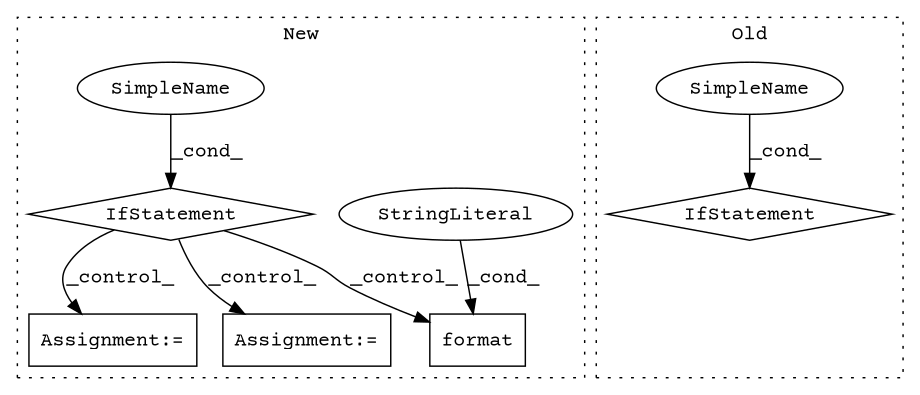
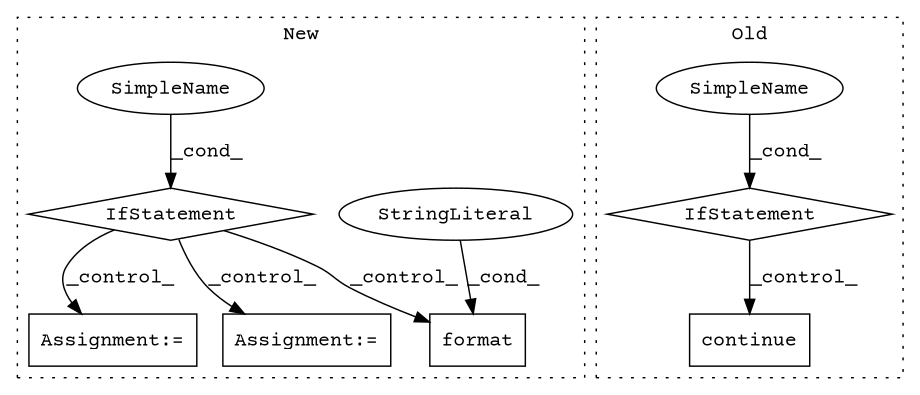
node "continue": added
